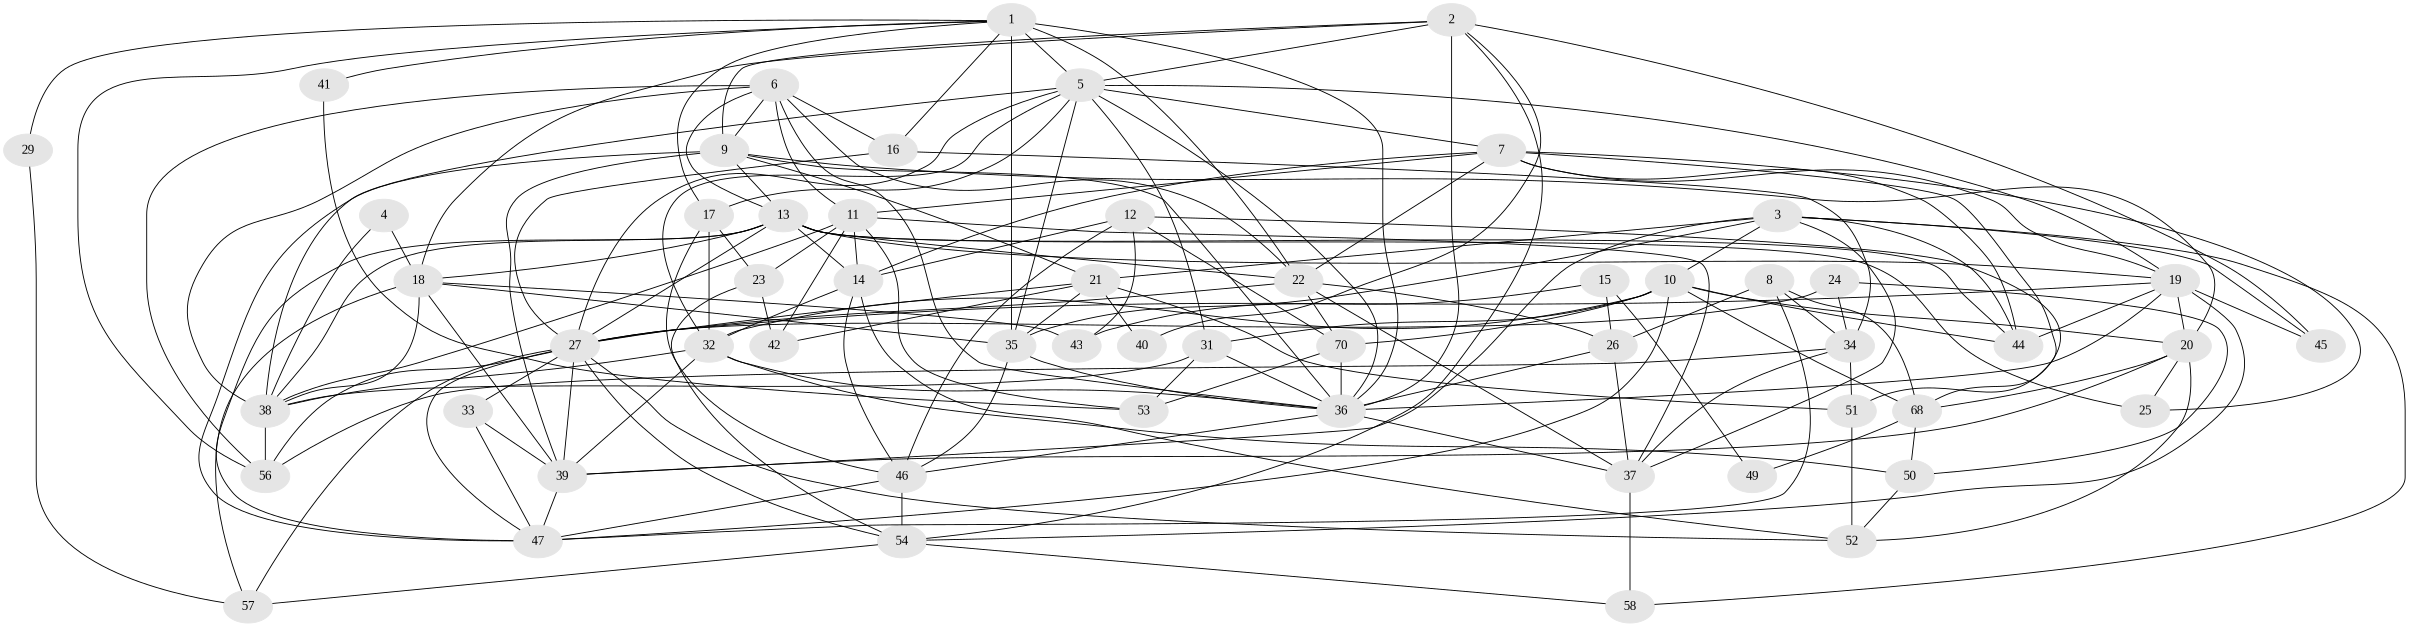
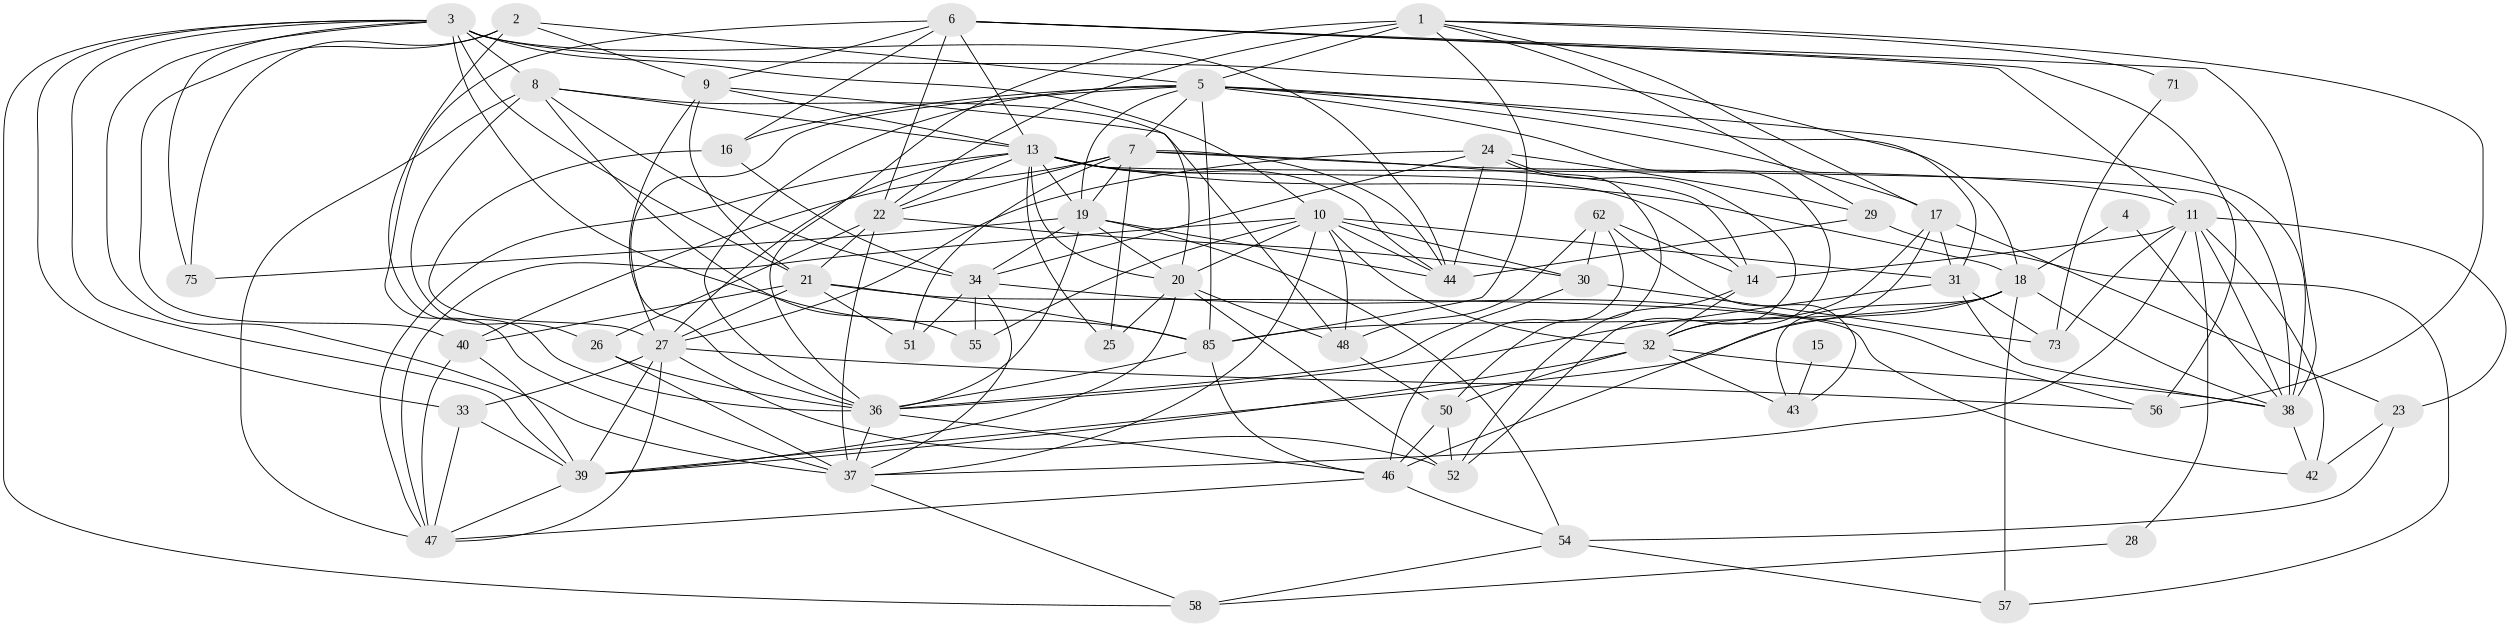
edge "3" -- "8": added
edge "2" -- "18": now "3" -- "18"
node "41": label "41" -> "71"
edge "1" -- "16": now "5" -- "16"
edge "8" -- "13": added
edge "24" -- "29": added
edge "3" -- "33": added
edge "7" -- "40": added
node "12": label "12" -> "62"
edge "24" -- "44": added
edge "9" -- "39": now "40" -- "39"
edge "29" -- "44": added
edge "13" -- "20": added
edge "17" -- "31": added
edge "19" -- "27": now "19" -- "34"
edge "9" -- "47": now "40" -- "47"
edge "22" -- "27": now "22" -- "21"
edge "15" -- "26": removed
node "55": added
node "35": label "35" -> "85"
node "70": label "70" -> "30"
edge "2" -- "54": removed
node "45": label "45" -> "75"
edge "6" -- "36": now "6" -- "37"
edge "14" -- "46": now "50" -- "46"
edge "32" -- "36": now "32" -- "43"
edge "10" -- "37": added
node "53": label "53" -> "73"
node "68": label "68" -> "48"
edge "27" -- "57": removed
edge "38" -- "56": now "38" -- "42"
node "49": removed
edge "51" -- "52": now "24" -- "52"
edge "27" -- "54": removed
node "28": added
